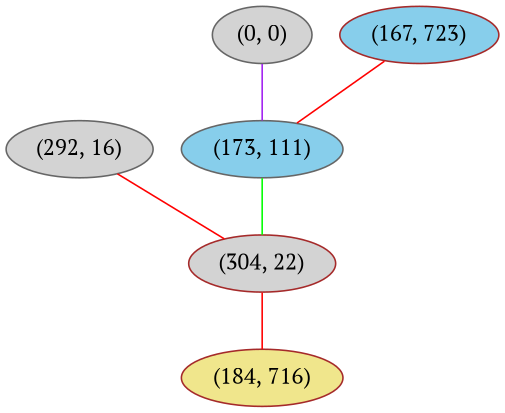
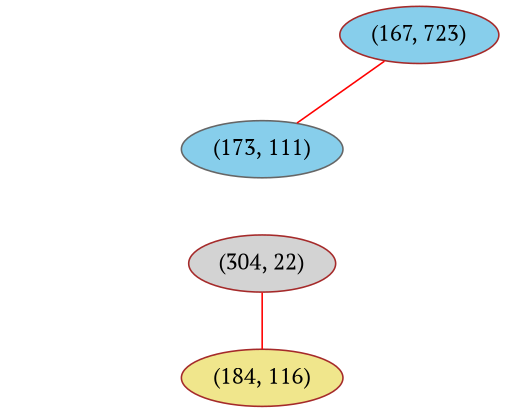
node "(0, 0)": removed
node "(292, 16)": removed
edge "(173, 111)" -- "(304, 22)": removed
node "(184, 716)": label "(184, 716)" -> "(184, 116)"
